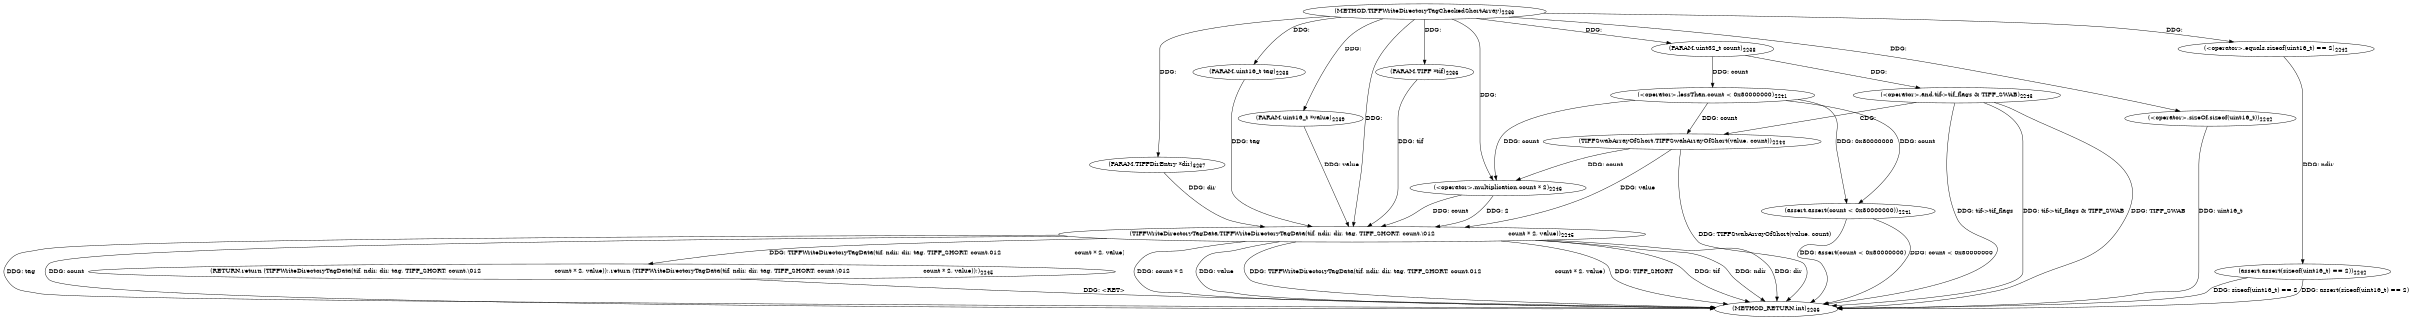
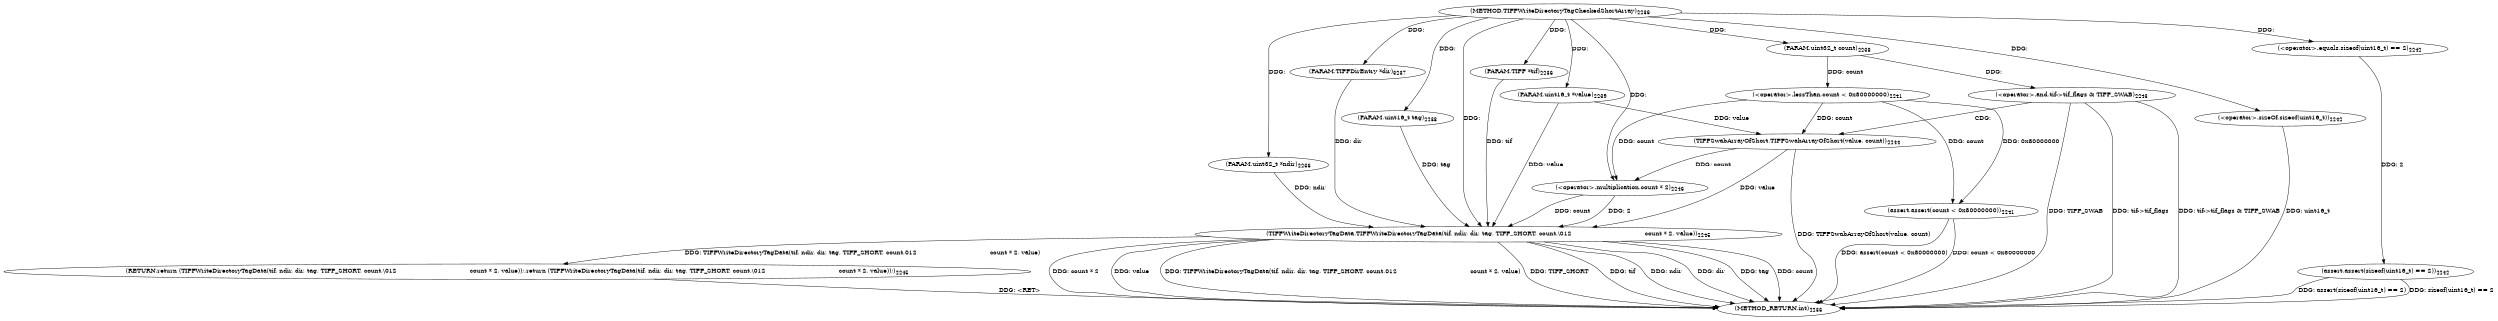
edge "(PARAM,uint16_t *value)" -> "(TIFFSwabArrayOfShort,TIFFSwabArrayOfShort(value, count))": added, label "DDG: value"
node "(PARAM,uint32_t *ndir)": added
edge "(<operator>.equals,sizeof(uint16_t) == 2)" -> "(assert,assert(sizeof(uint16_t) == 2))": label "DDG: ndir" -> "DDG: 2"
